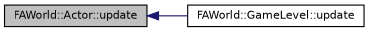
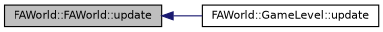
node "FAWorld::Actor::update": label "FAWorld::Actor::update" -> "FAWorld::FAWorld::update"
